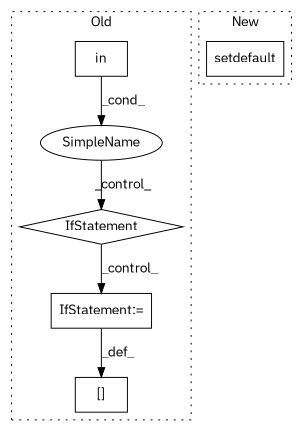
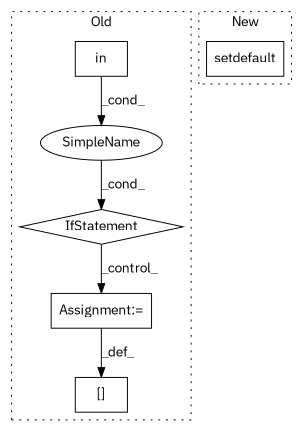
edge "SimpleName" -> "IfStatement": label "_control_" -> "_cond_"
node "IfStatement:=": label "IfStatement:=" -> "Assignment:="
